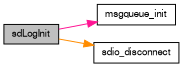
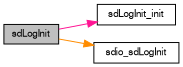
node "msgqueue_init": label "msgqueue_init" -> "sdLogInit_init"
node "sdio_disconnect": label "sdio_disconnect" -> "sdio_sdLogInit"
